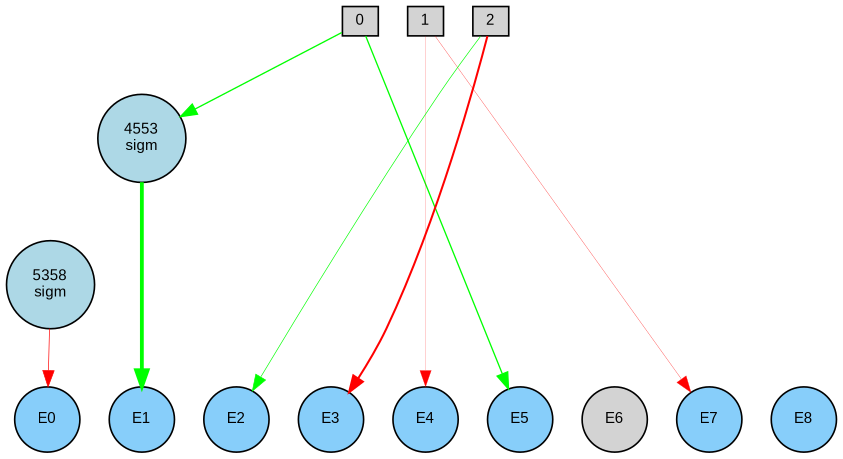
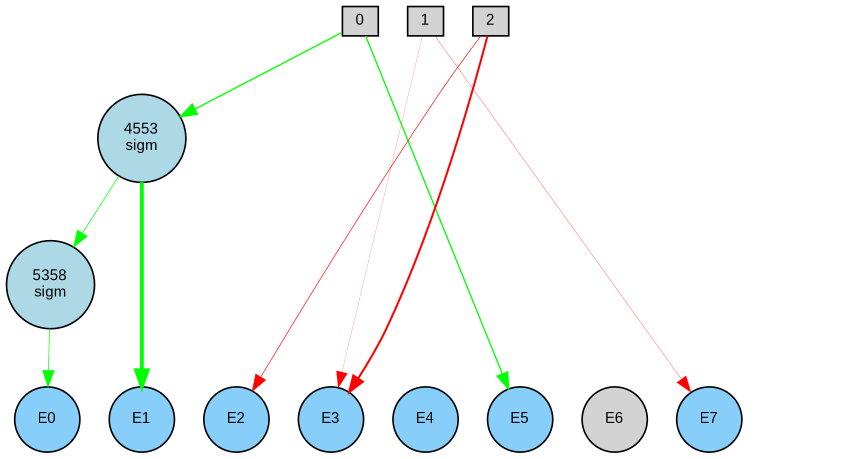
edge "1" -> "E4": now "1" -> "E3"
edge "2" -> "E2": color green -> red
edge "4553 sigm" -> "5358 sigm": added
edge "5358 sigm" -> "E0": color red -> green
node "E8": removed
